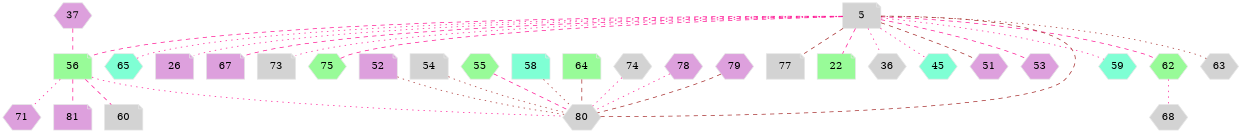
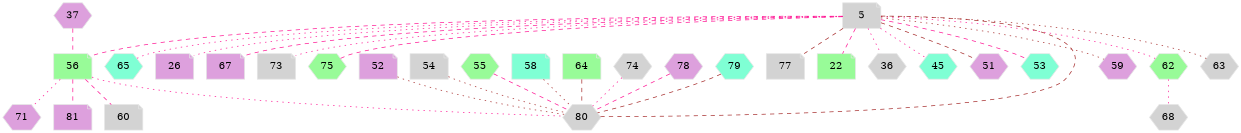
edge "5" -- "59": color deeppink -> brown
edge "5" -- "62": style dashed -> dotted
node "79": fillcolor plum -> aquamarine
node "53": fillcolor plum -> aquamarine
node "59": fillcolor aquamarine -> plum
edge "78" -- "80": style dotted -> dashed
